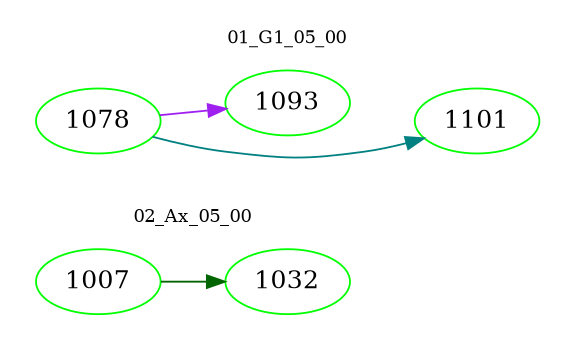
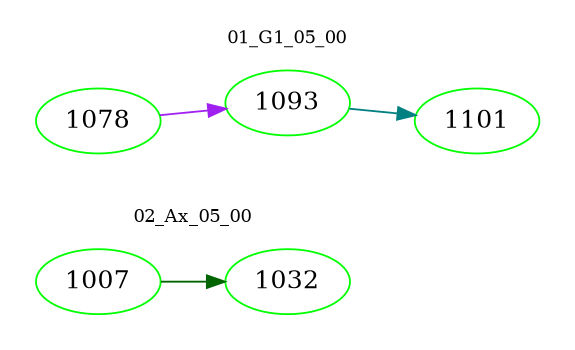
edge "1078" -> "1101": now "1093" -> "1101"
